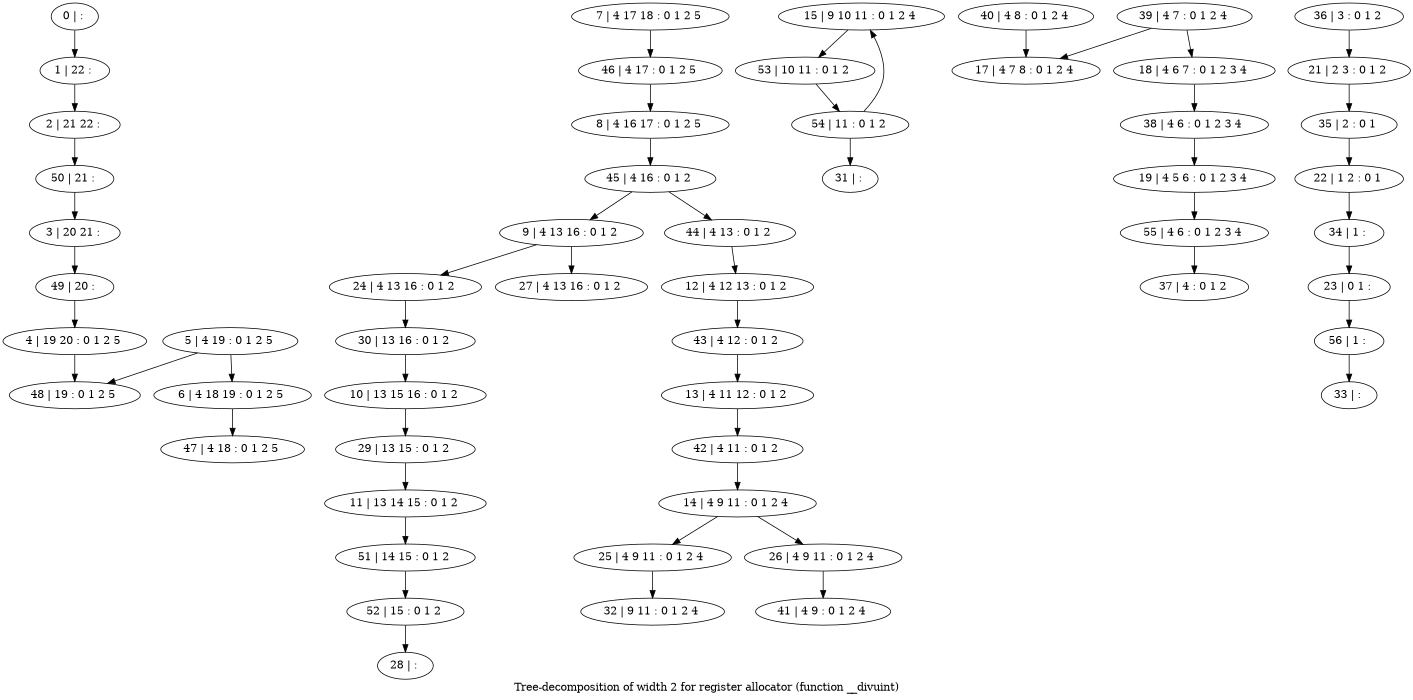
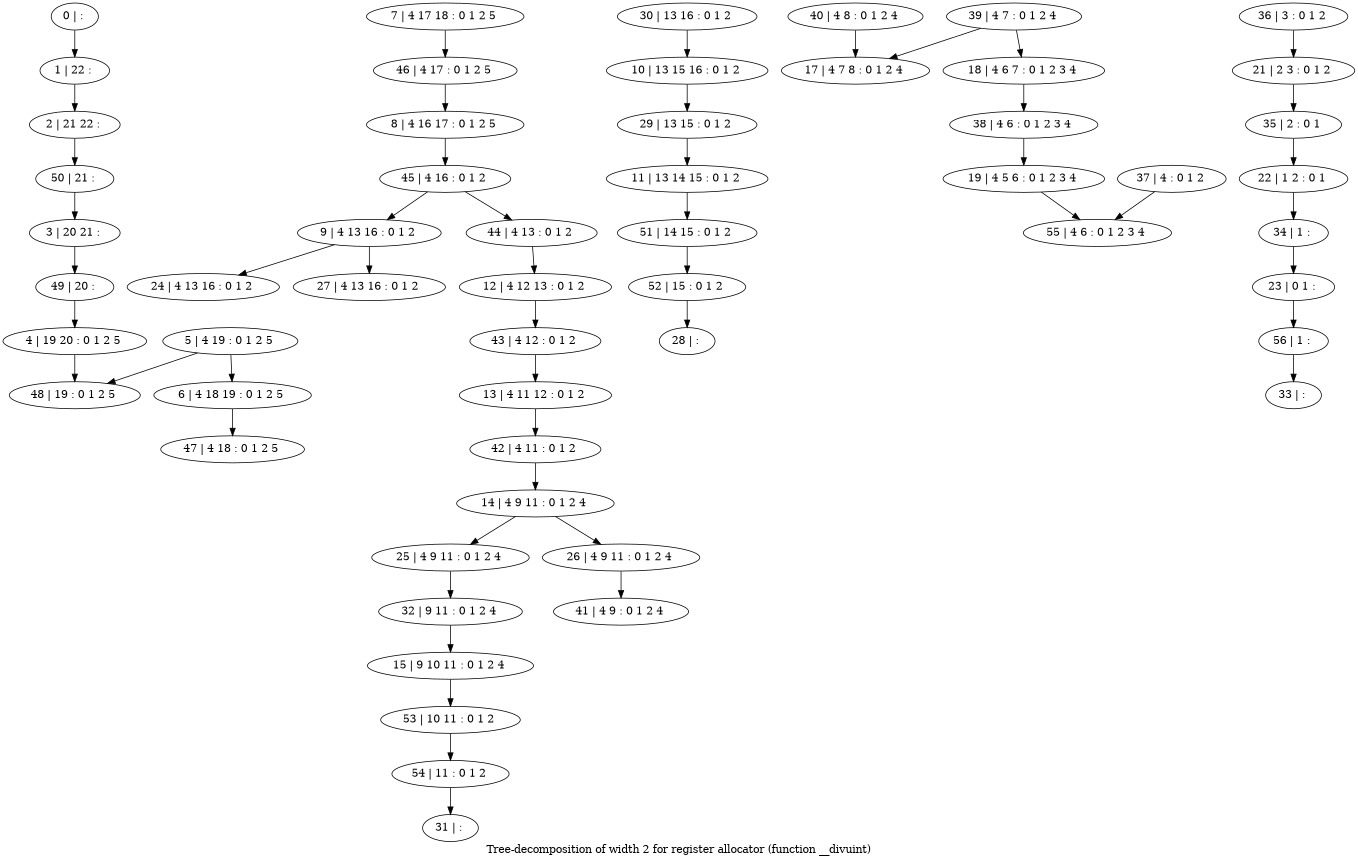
edge "54 | 11 : 0 1 2" -> "15 | 9 10 11 : 0 1 2 4": now "32 | 9 11 : 0 1 2 4" -> "15 | 9 10 11 : 0 1 2 4"
edge "55 | 4 6 : 0 1 2 3 4" -> "37 | 4 : 0 1 2": reversed
edge "24 | 4 13 16 : 0 1 2" -> "30 | 13 16 : 0 1 2": removed
